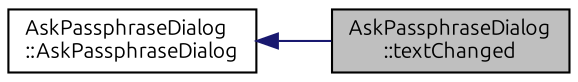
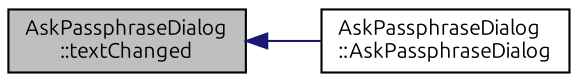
edge "AskPassphraseDialog ::textChanged" -> "AskPassphraseDialog ::AskPassphraseDialog": reversed
